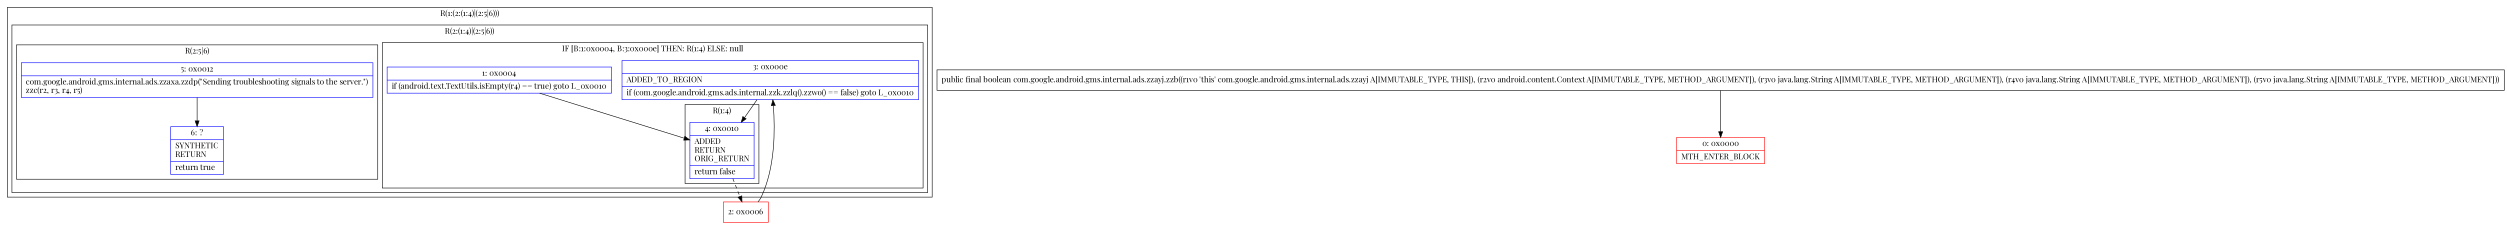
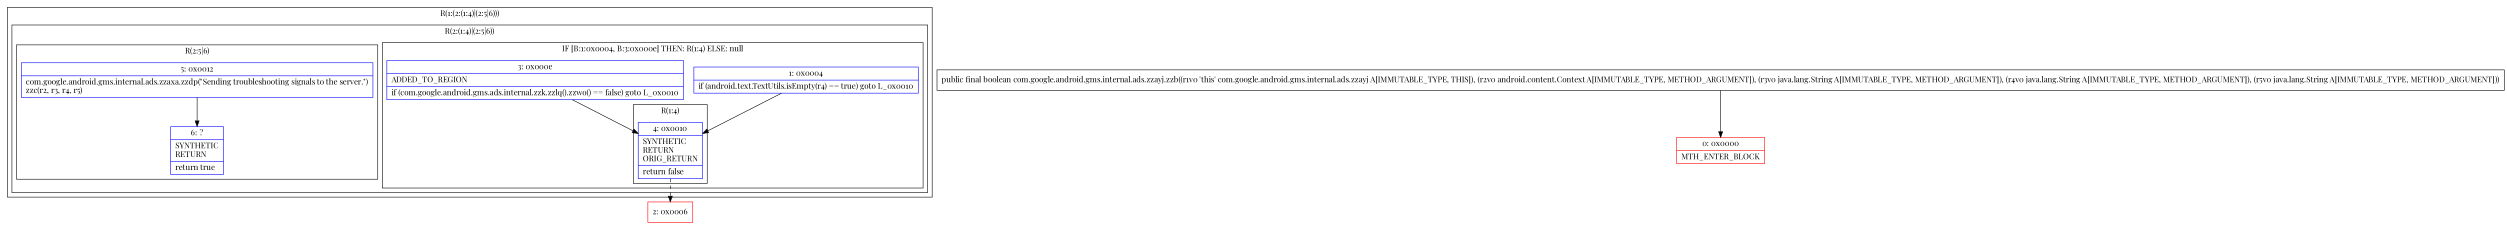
node "4: 0x0010": text "ADDED" -> "SYNTHETIC"
edge "2: 0x0006" -> "3: 0x000e": removed
